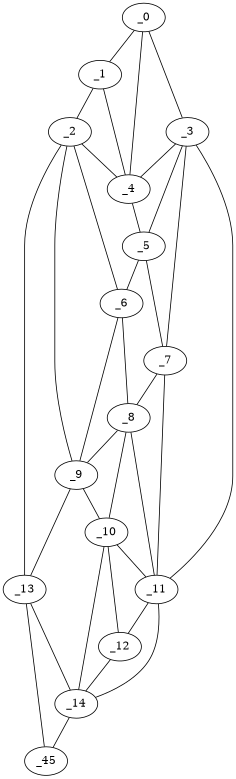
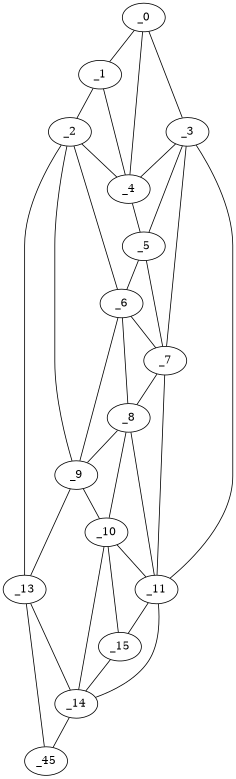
edge "_6" -- "_7": added
node "_12": label "_12" -> "_15"
